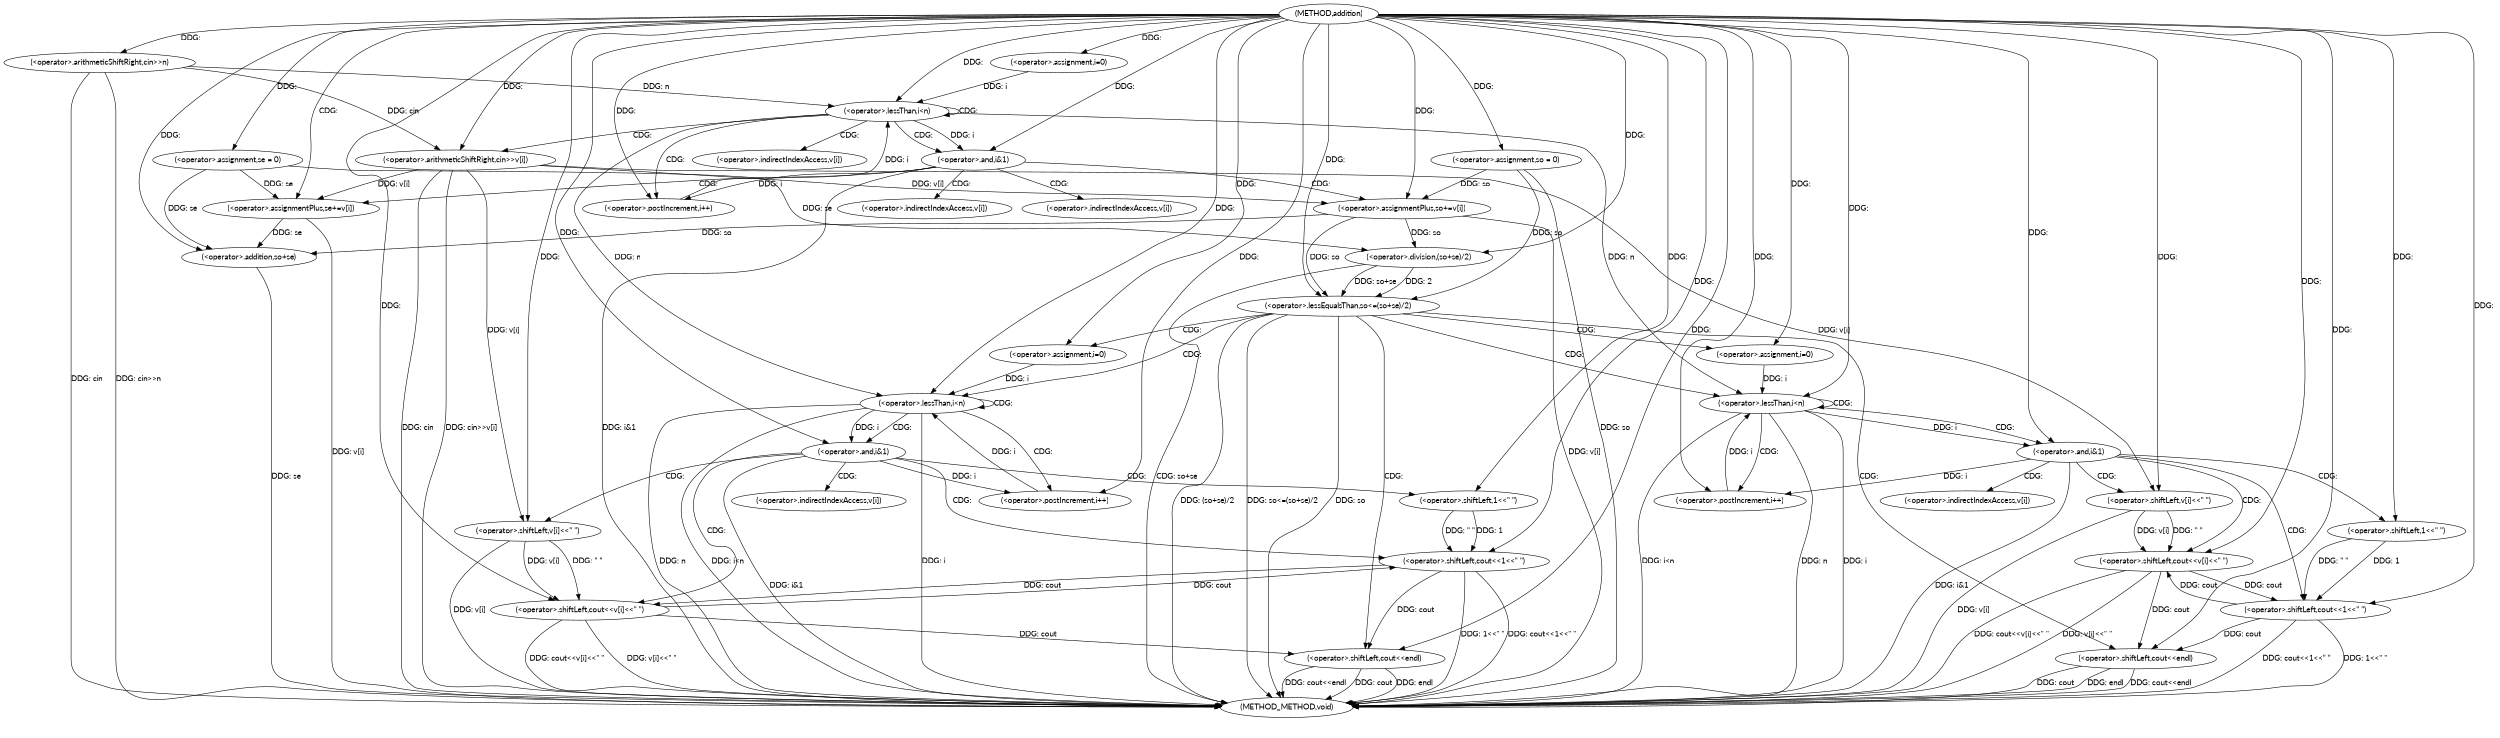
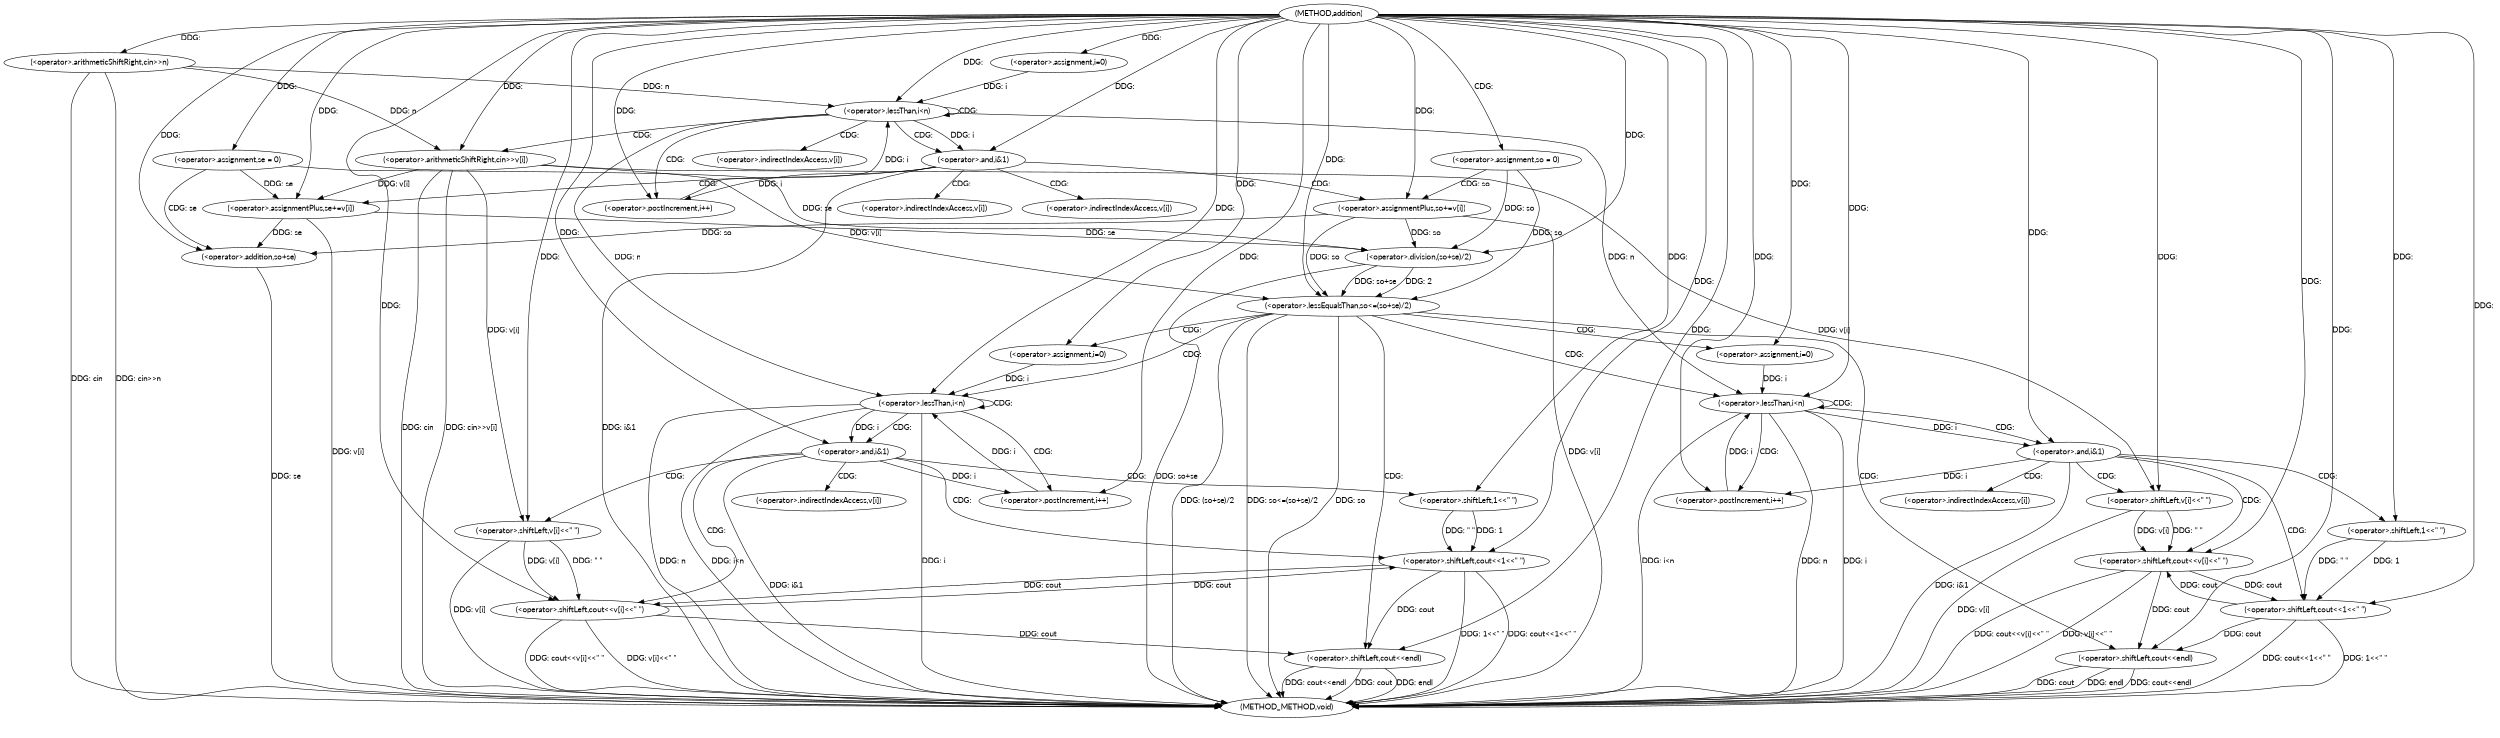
edge "(METHOD,addition)" -> "(<operator>.assignment,so = 0)": label "DDG: " -> "CDG: "
edge "(METHOD,addition)" -> "(<operator>.assignmentPlus,se+=v[i])": label "CDG: " -> "DDG: "
edge "(<operator>.arithmeticShiftRight,cin>>n)" -> "(<operator>.arithmeticShiftRight,cin>>v[i])": label "DDG: cin" -> "DDG: n"
edge "(<operator>.assignment,so = 0)" -> "(<operator>.assignmentPlus,so+=v[i])": label "DDG: so" -> "CDG: so"
edge "(<operator>.arithmeticShiftRight,cin>>v[i])" -> "(<operator>.assignmentPlus,so+=v[i])": now "(<operator>.arithmeticShiftRight,cin>>v[i])" -> "(<operator>.lessEqualsThan,so<=(so+se)/2)"
edge "(<operator>.assignment,se = 0)" -> "(<operator>.addition,so+se)": label "DDG: se" -> "CDG: se"
edge "(<operator>.assignmentPlus,se+=v[i])" -> "(<operator>.division,(so+se)/2)": added, label "DDG: se"
edge "(<operator>.division,(so+se)/2)" -> "(METHOD_METHOD,void)": label "CDG: so+se" -> "DDG: so+se"
edge "(<operator>.assignment,so = 0)" -> "(METHOD_METHOD,void)": now "(<operator>.assignment,so = 0)" -> "(<operator>.division,(so+se)/2)"
